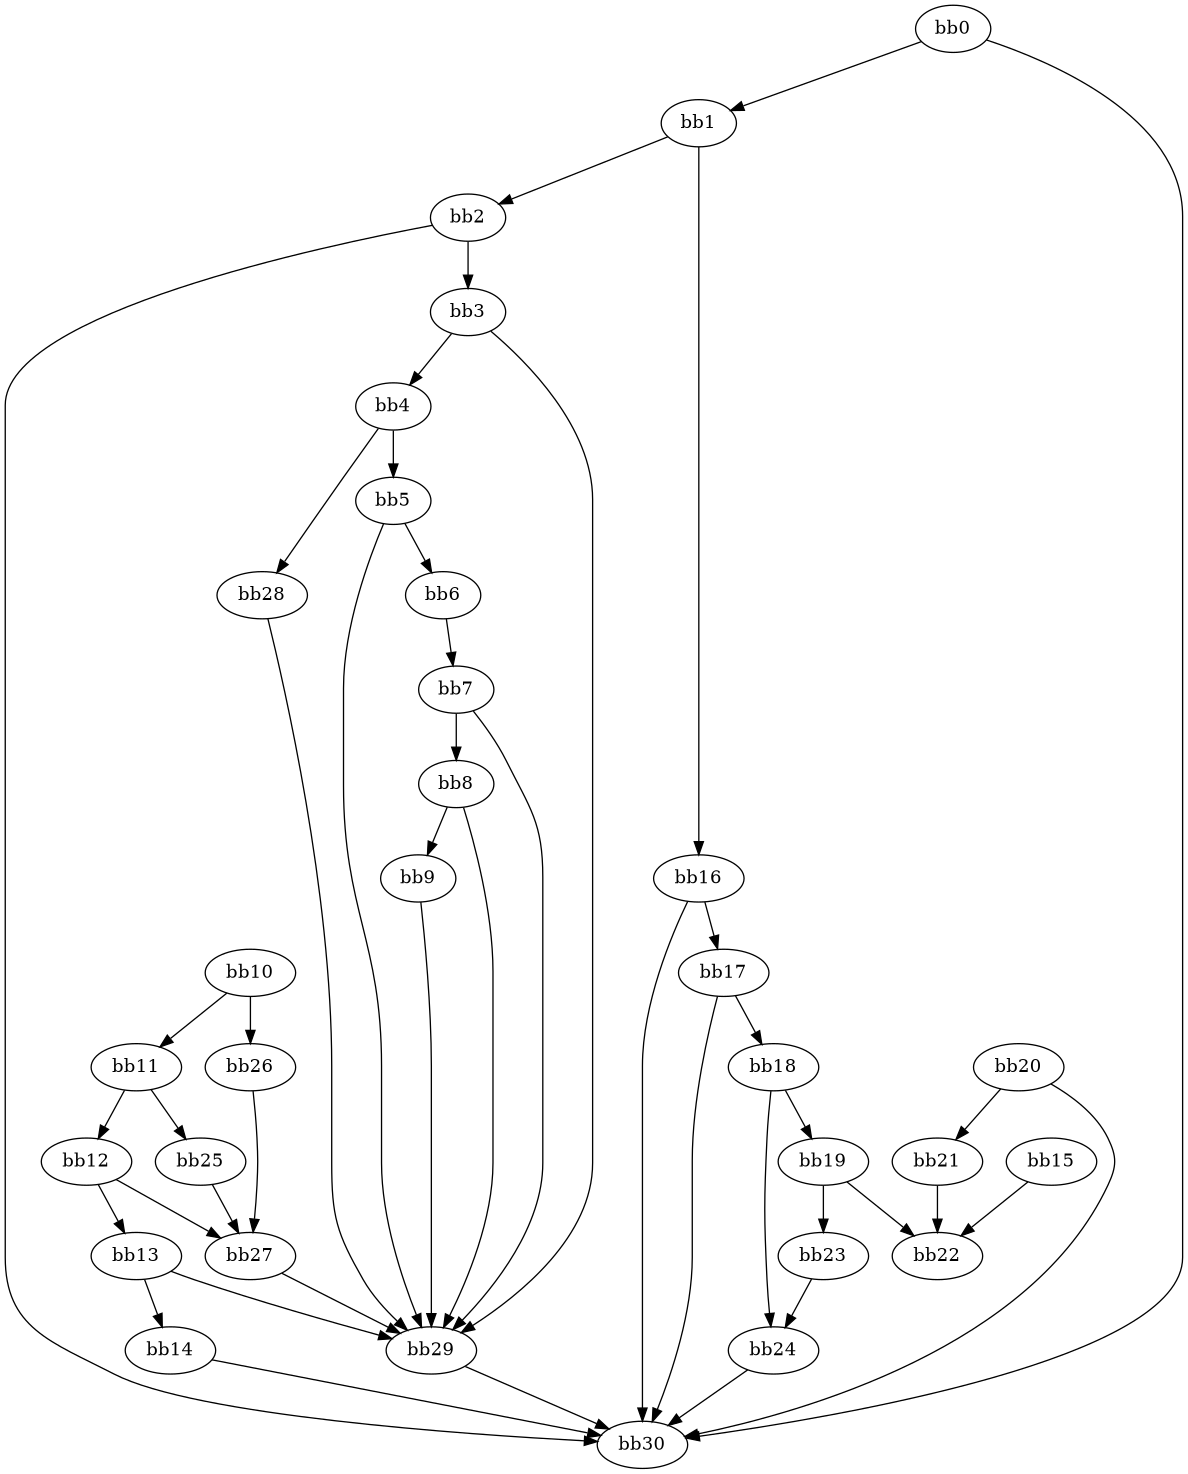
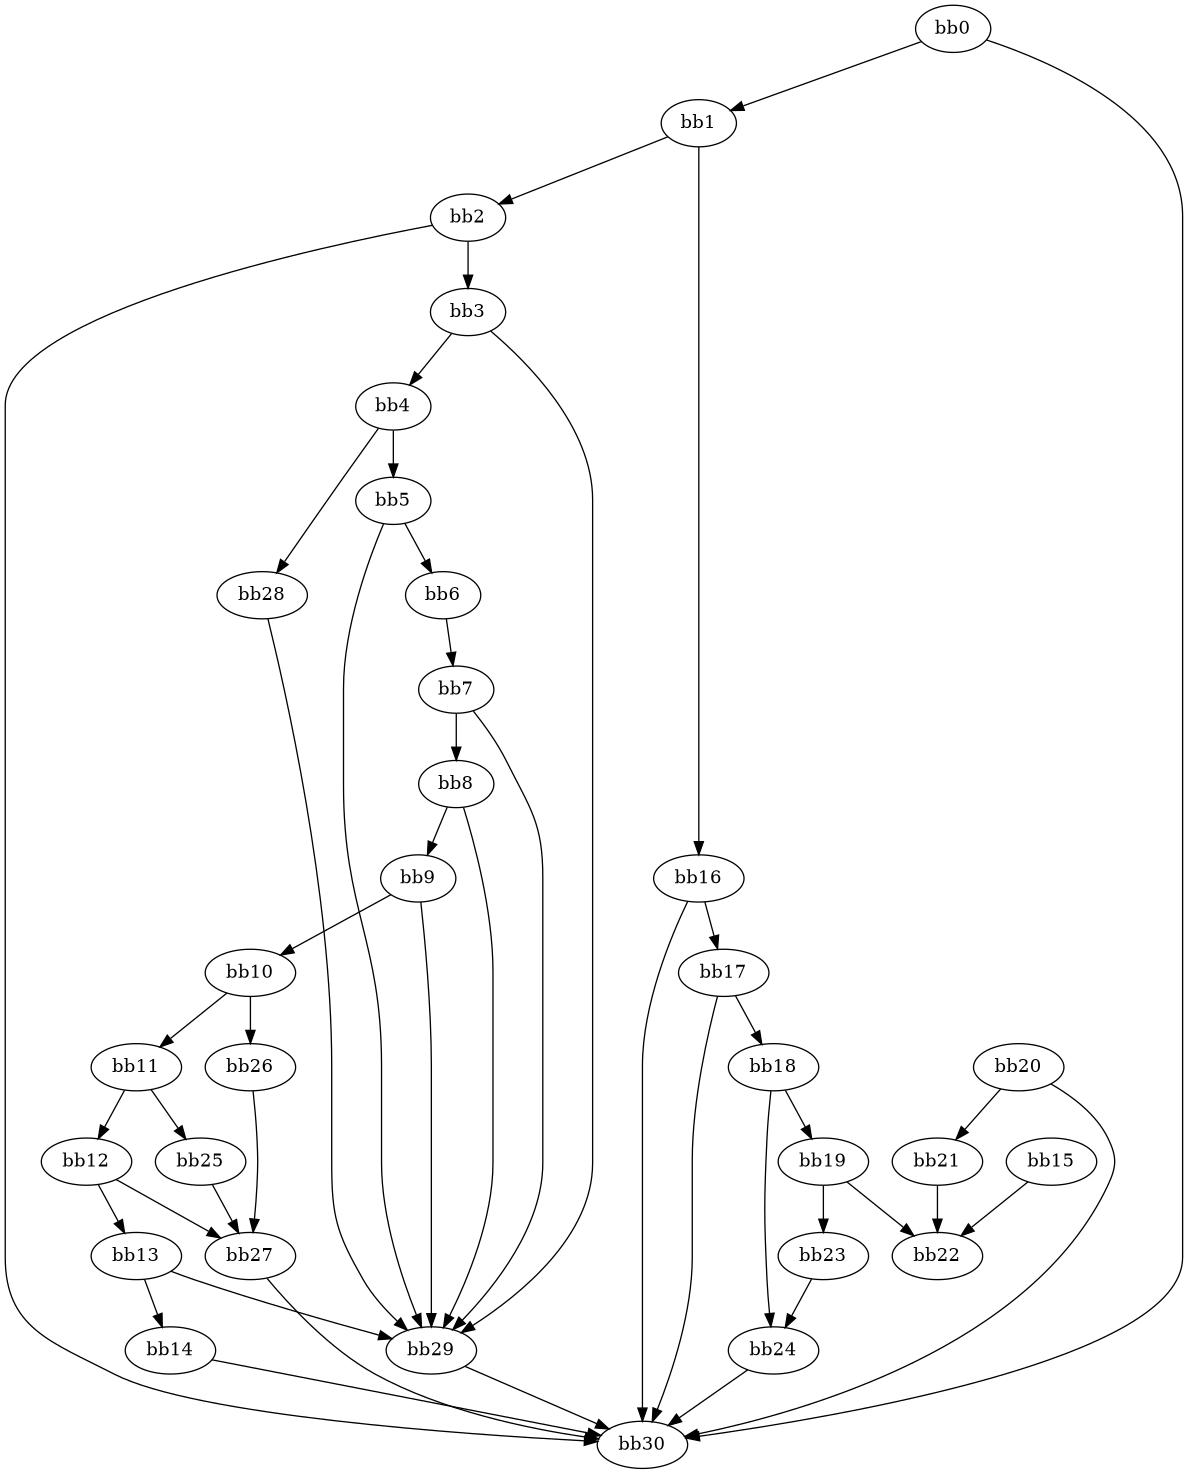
edge "bb9" -> "bb10": added
edge "bb27" -> "bb29": now "bb27" -> "bb30"
